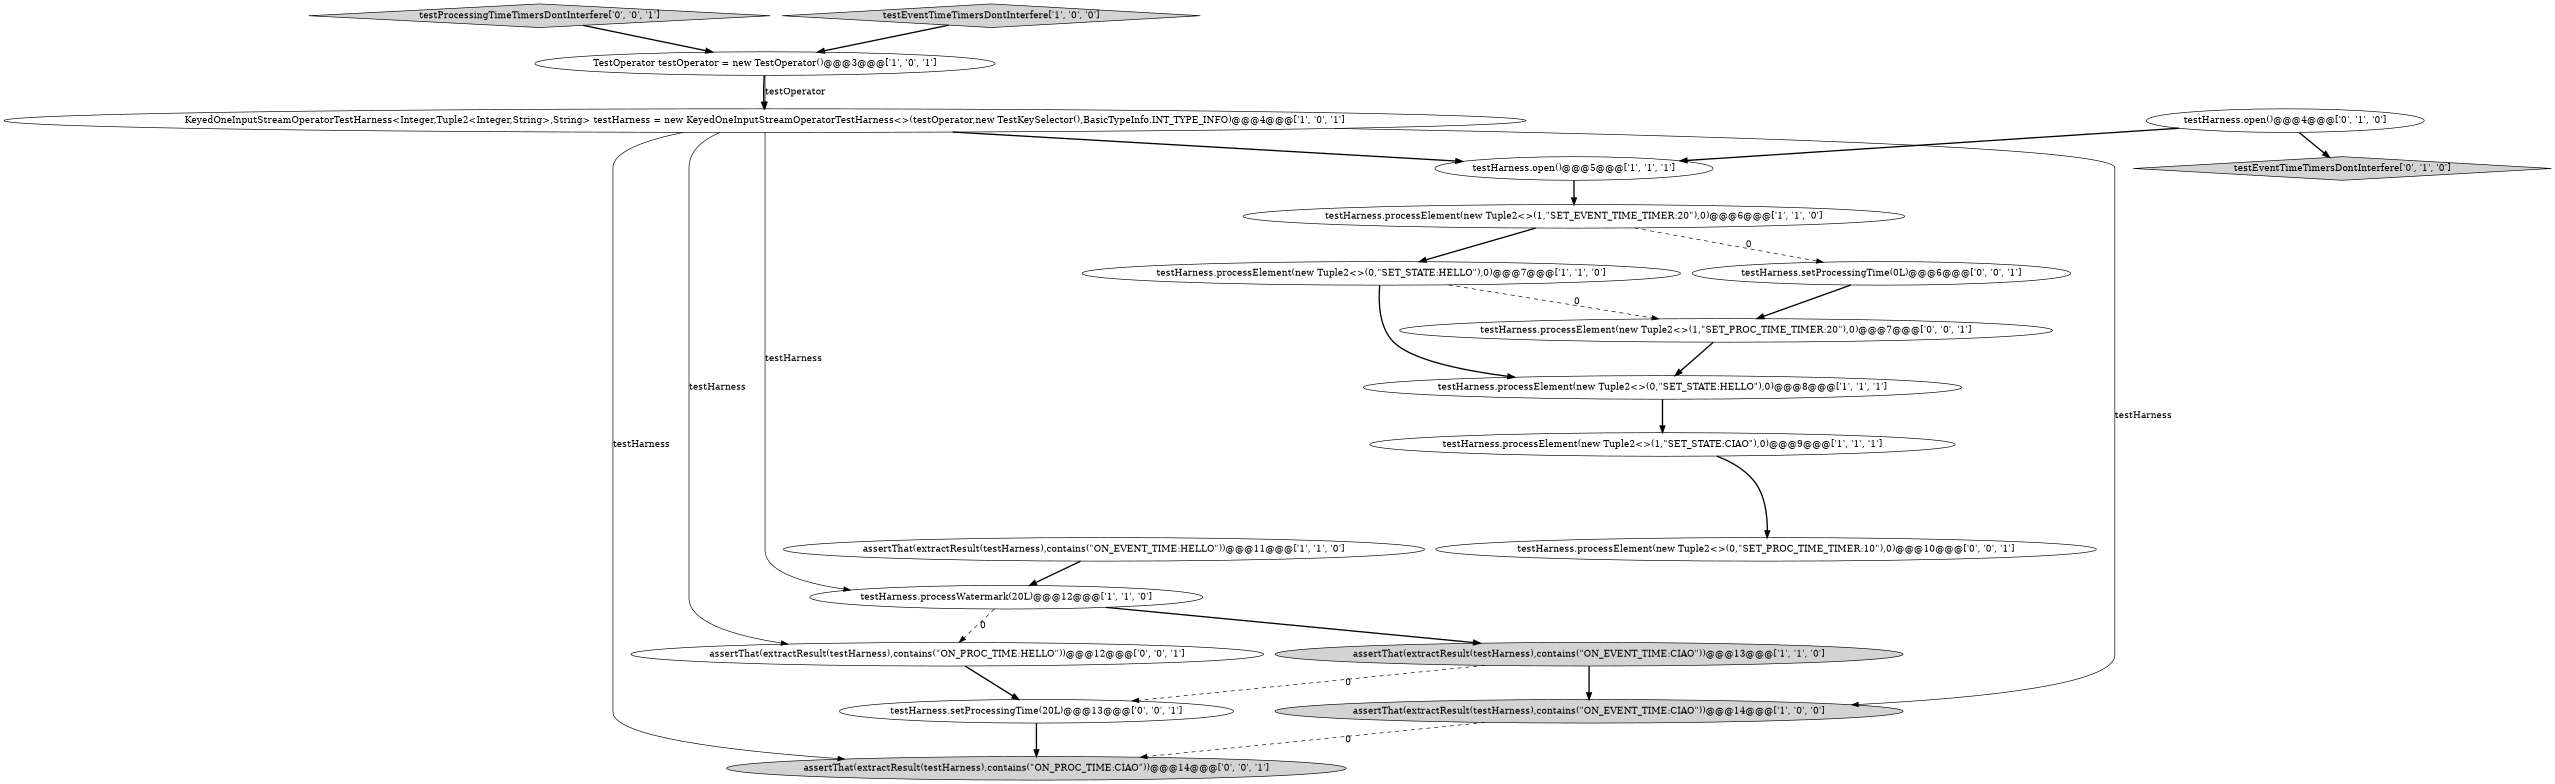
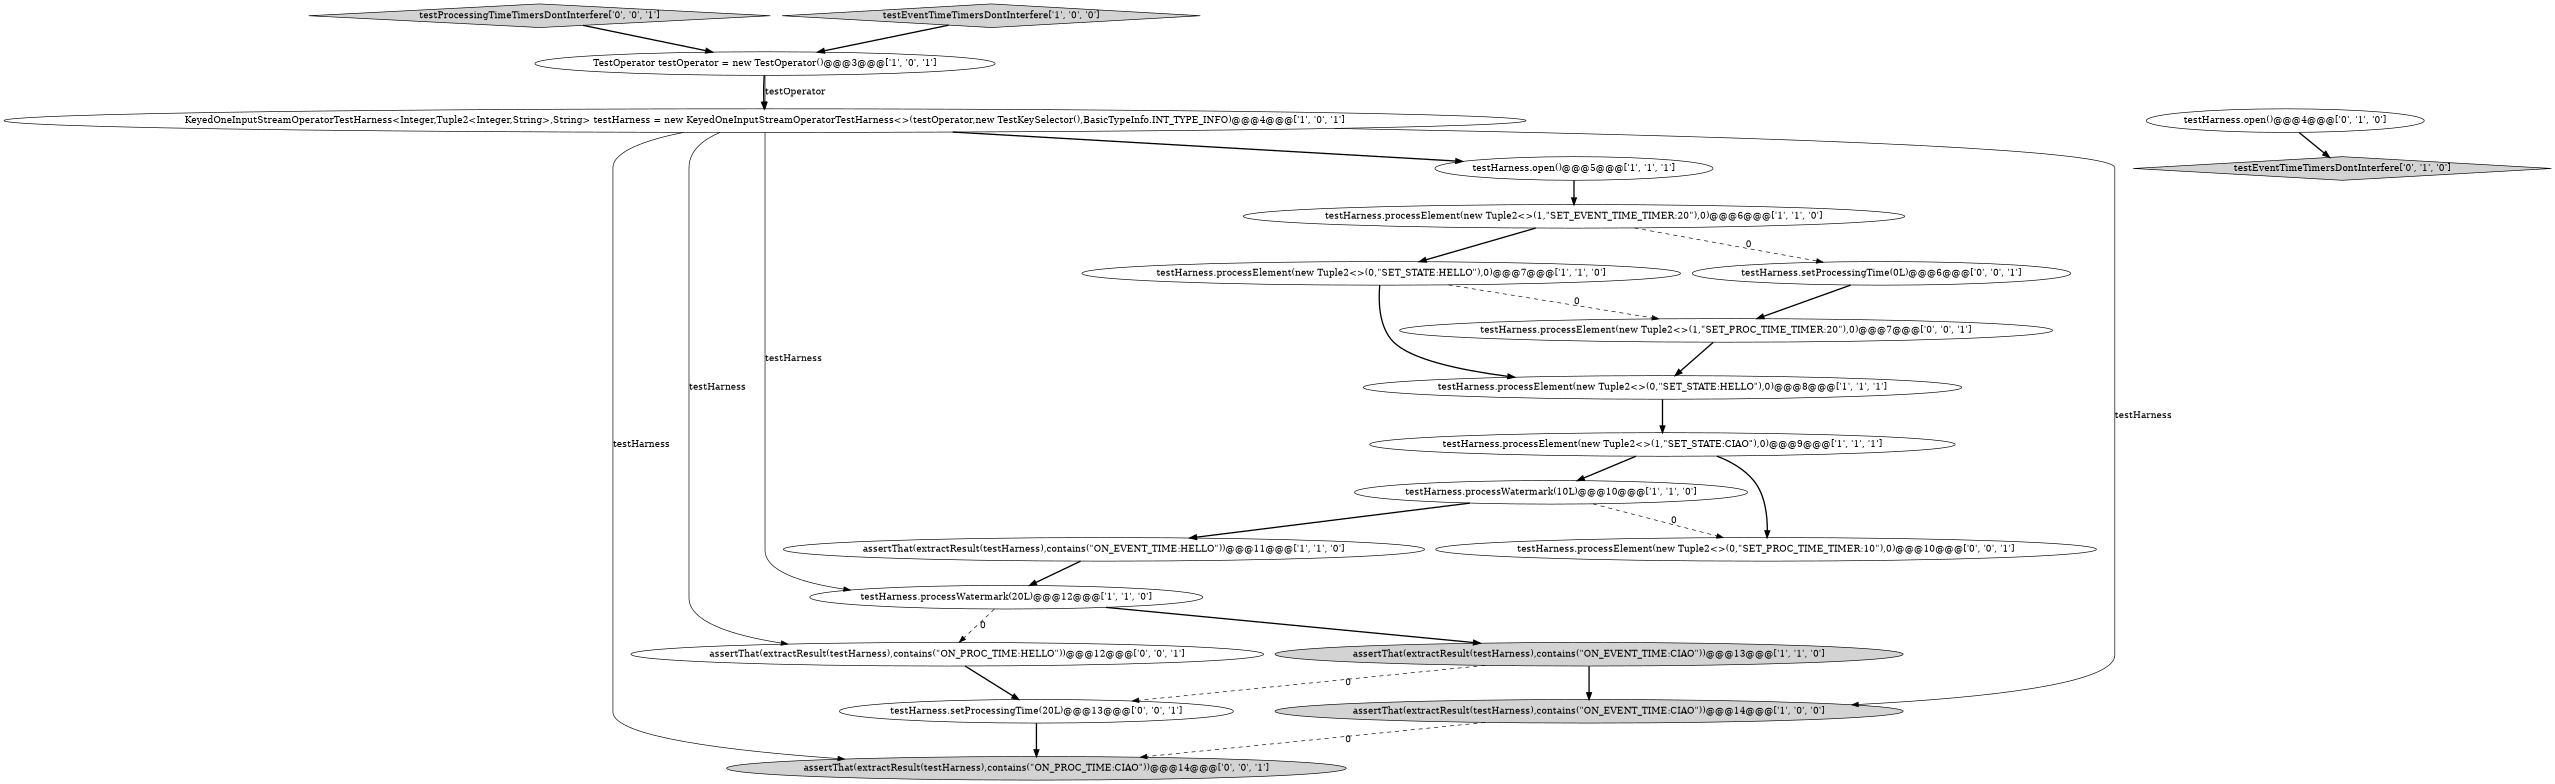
edge "testHarness.open()@@@4@@@['0', '1', '0']" -> "testHarness.open()@@@5@@@['1', '1', '1']": removed
node "testHarness.processWatermark(10L)@@@10@@@['1', '1', '0']": added
